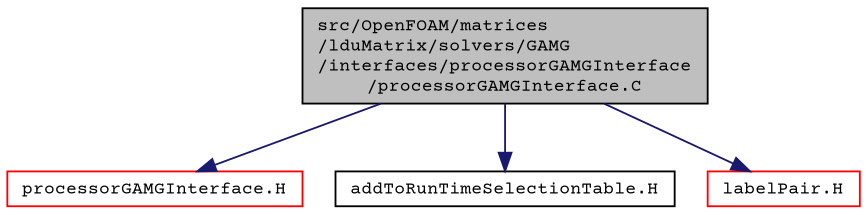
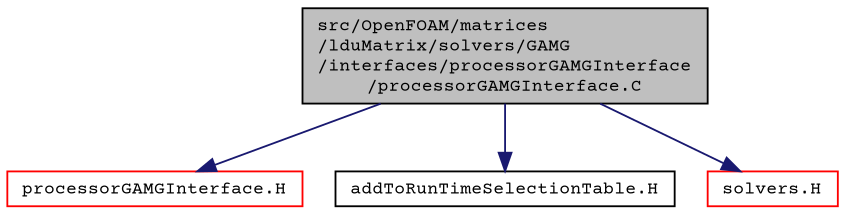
node "labelPair.H": label "labelPair.H" -> "solvers.H"
